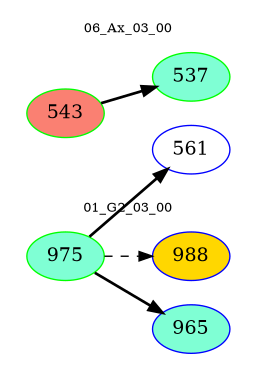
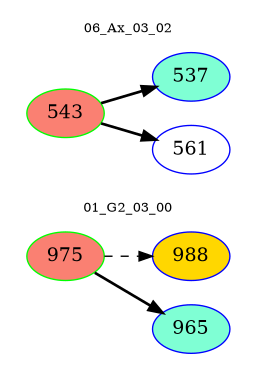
cluster "06_Ax_03_00": label "06_Ax_03_00" -> "06_Ax_03_02"
node "537": color green -> blue
edge "975" -> "561": now "543" -> "561"
node "975": fillcolor aquamarine -> salmon
